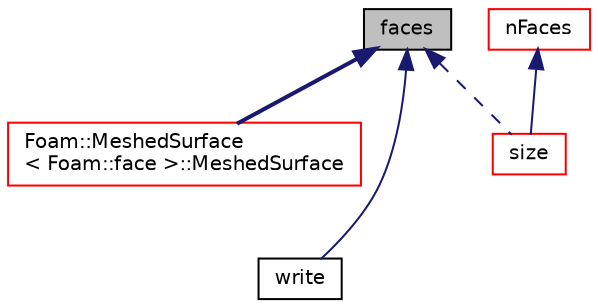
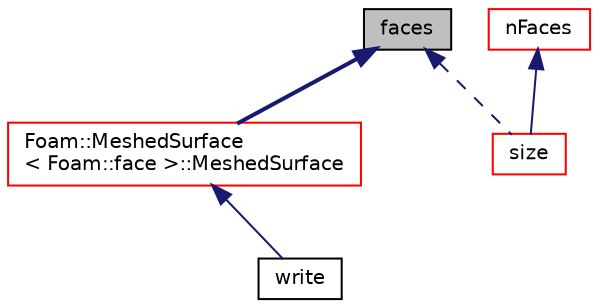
edge "write" -> "faces": now "write" -> "Foam::MeshedSurface < Foam::face >::MeshedSurface"
